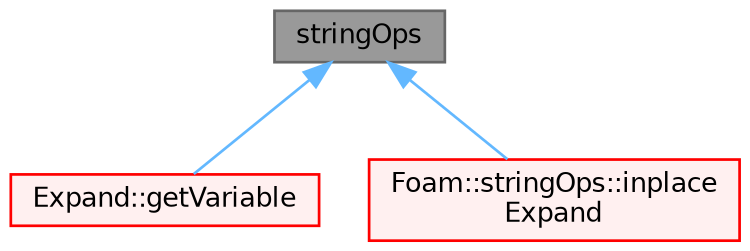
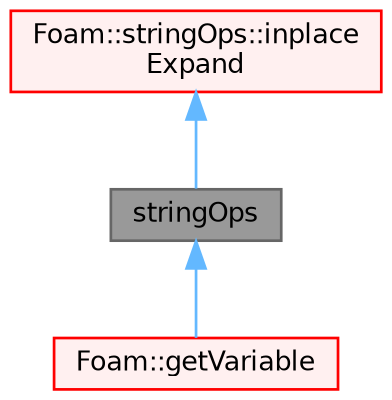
edge "Foam::stringOps::inplace Expand" -> "stringOps": reversed
node "Expand::getVariable": label "Expand::getVariable" -> "Foam::getVariable"
